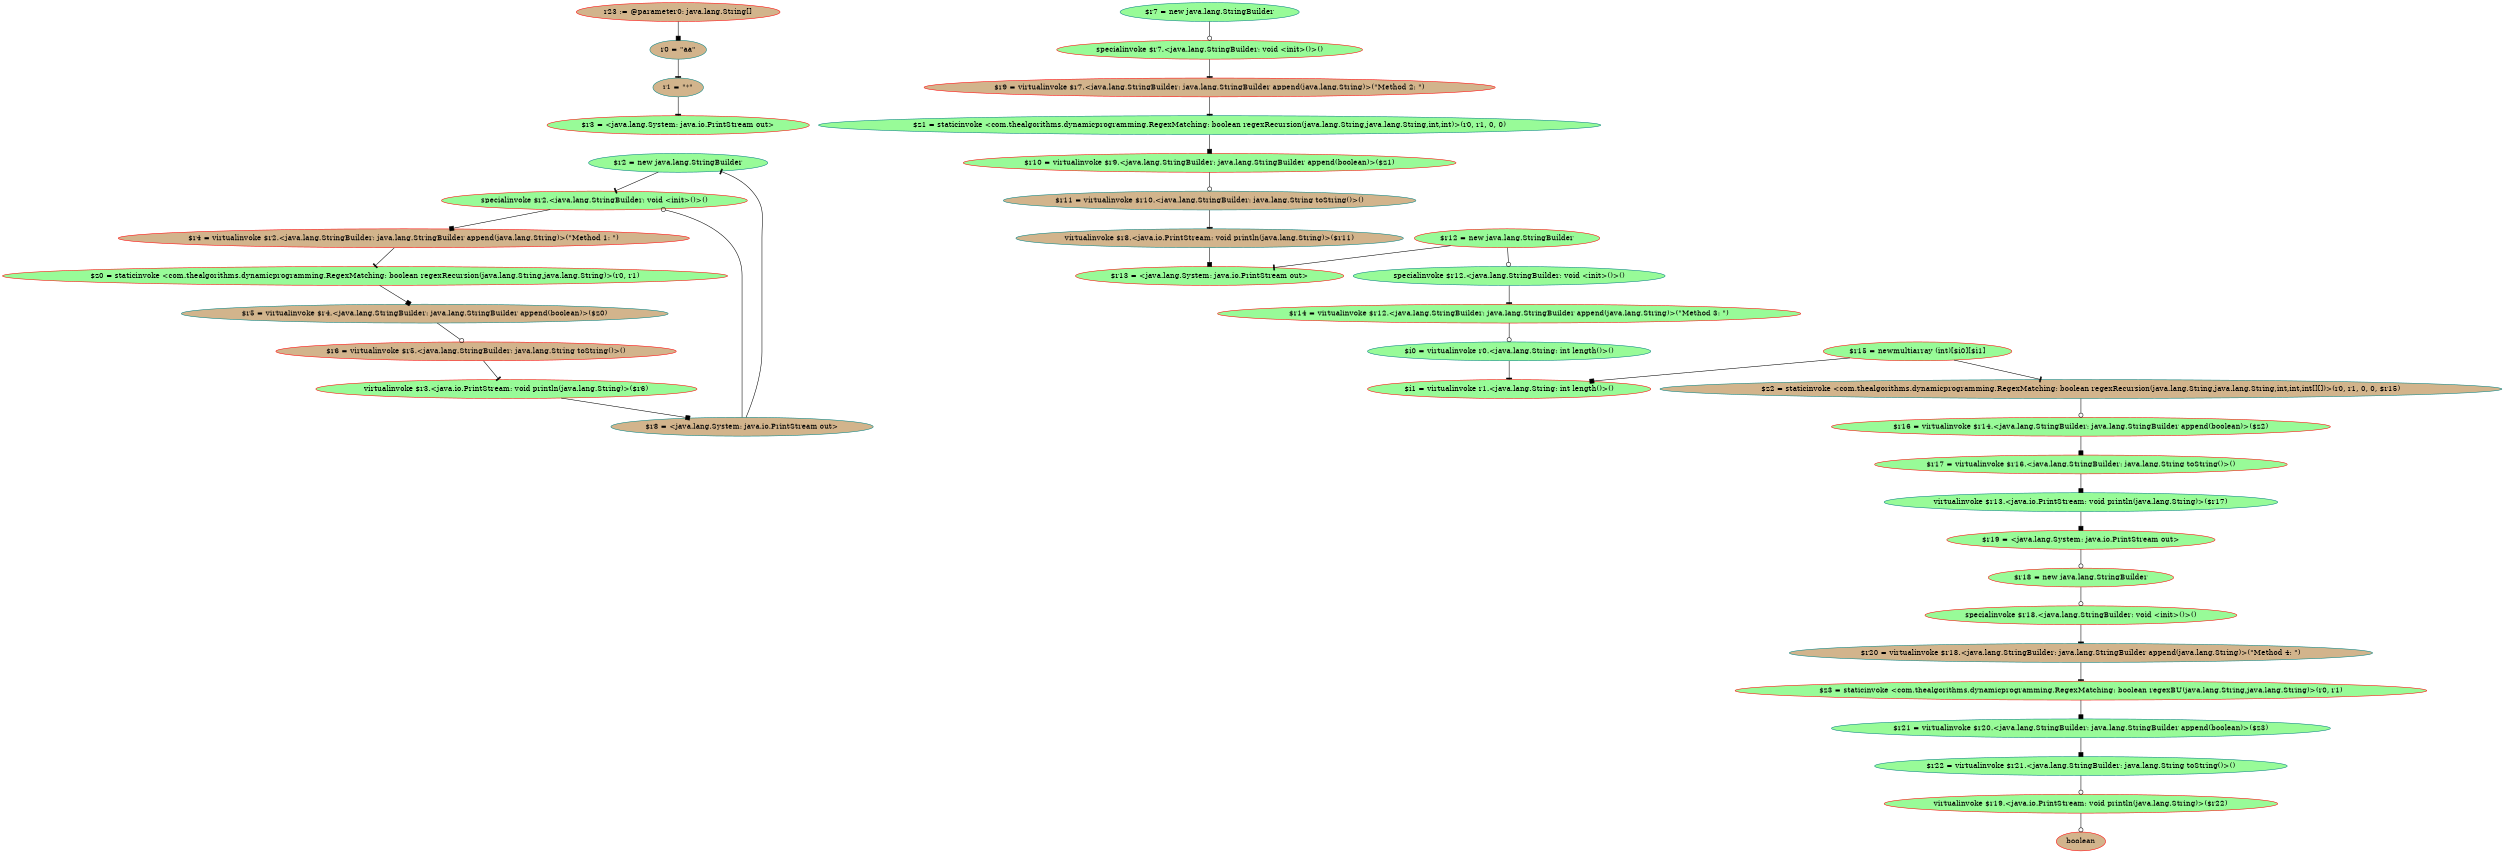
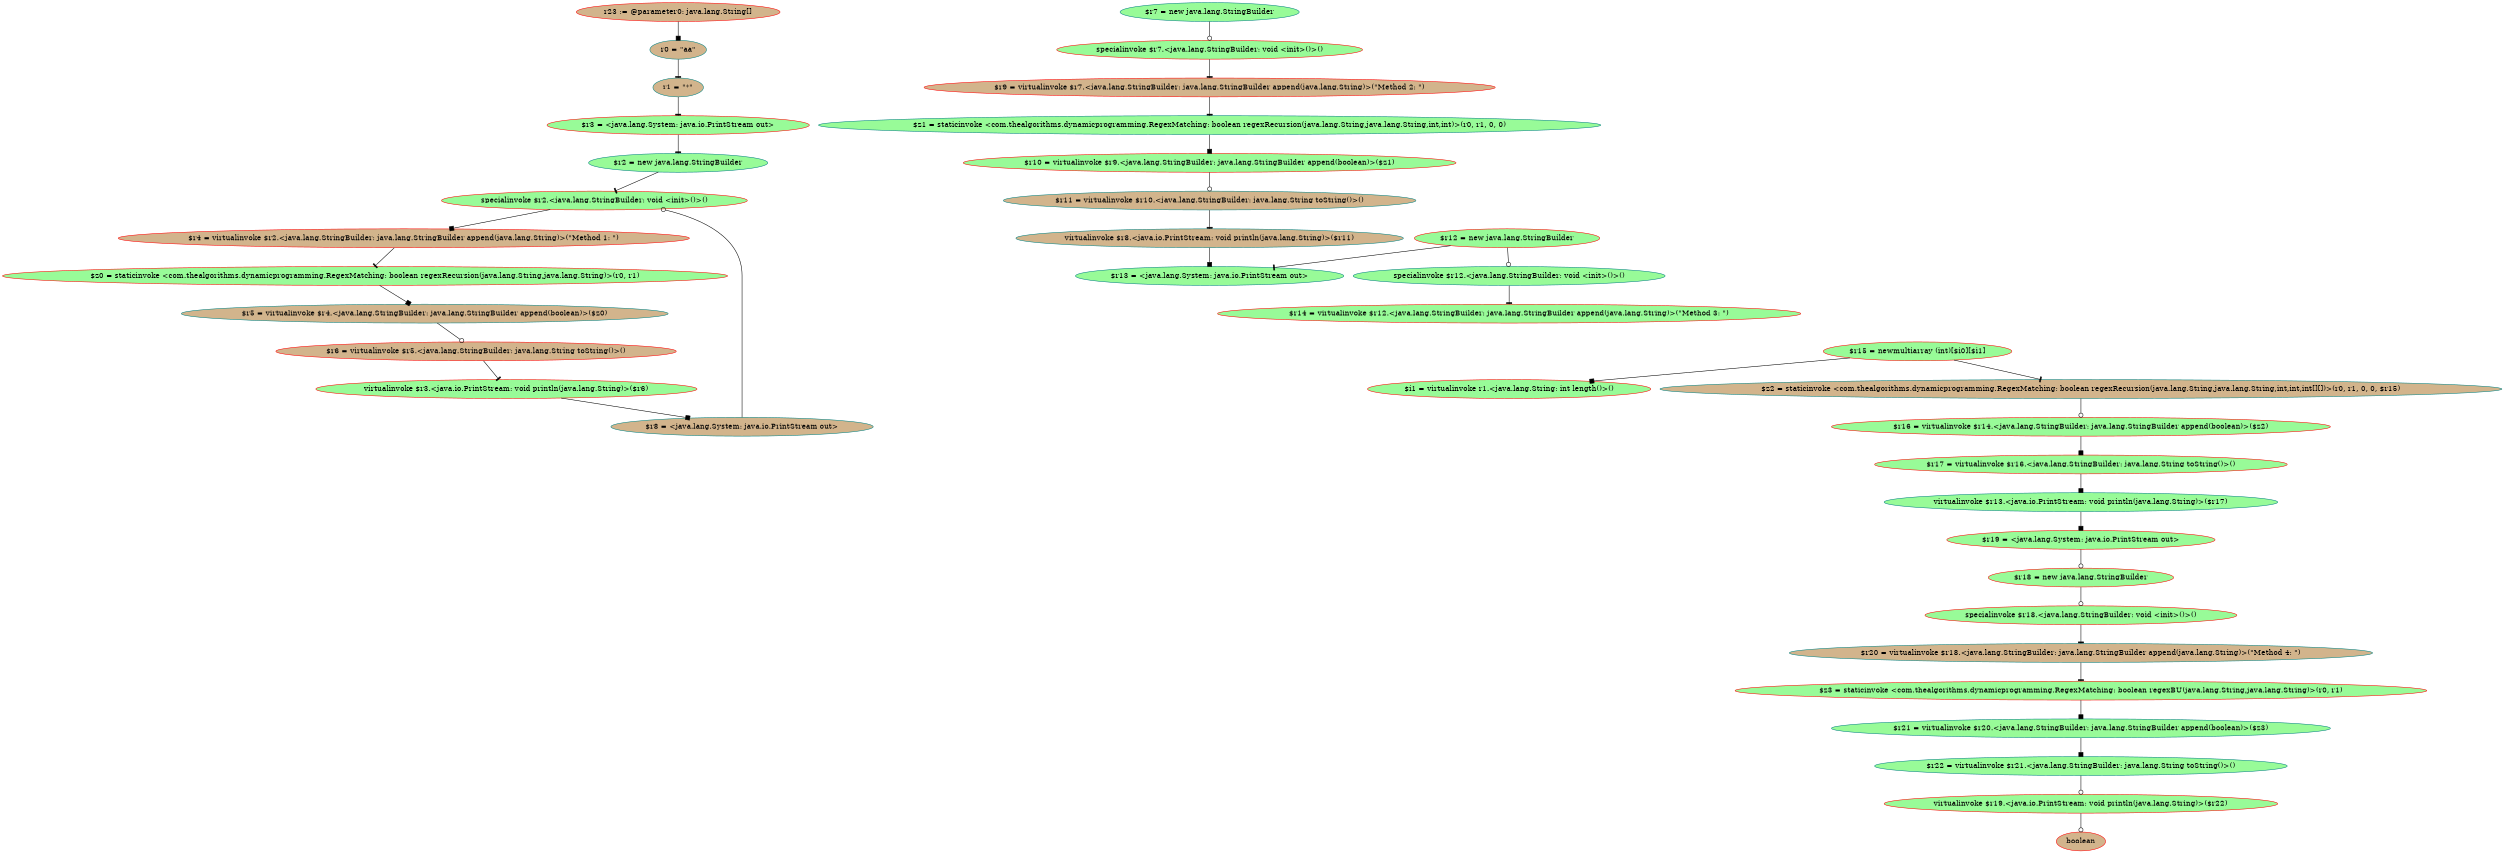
node "$r13 = <java.lang.System: java.io.PrintStream out>": color red -> teal
edge "$r8 = <java.lang.System: java.io.PrintStream out>" -> "$r2 = new java.lang.StringBuilder": now "$r3 = <java.lang.System: java.io.PrintStream out>" -> "$r2 = new java.lang.StringBuilder"
node "$i0 = virtualinvoke r0.<java.lang.String: int length()>()": removed
